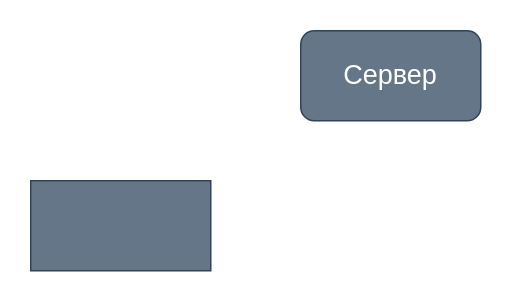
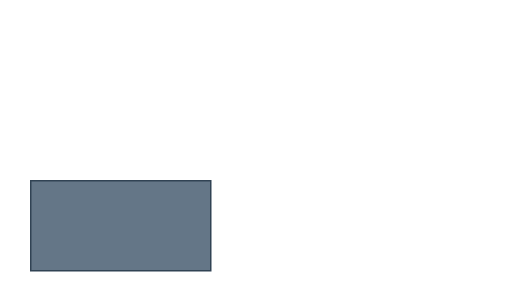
node "Сервер": removed
